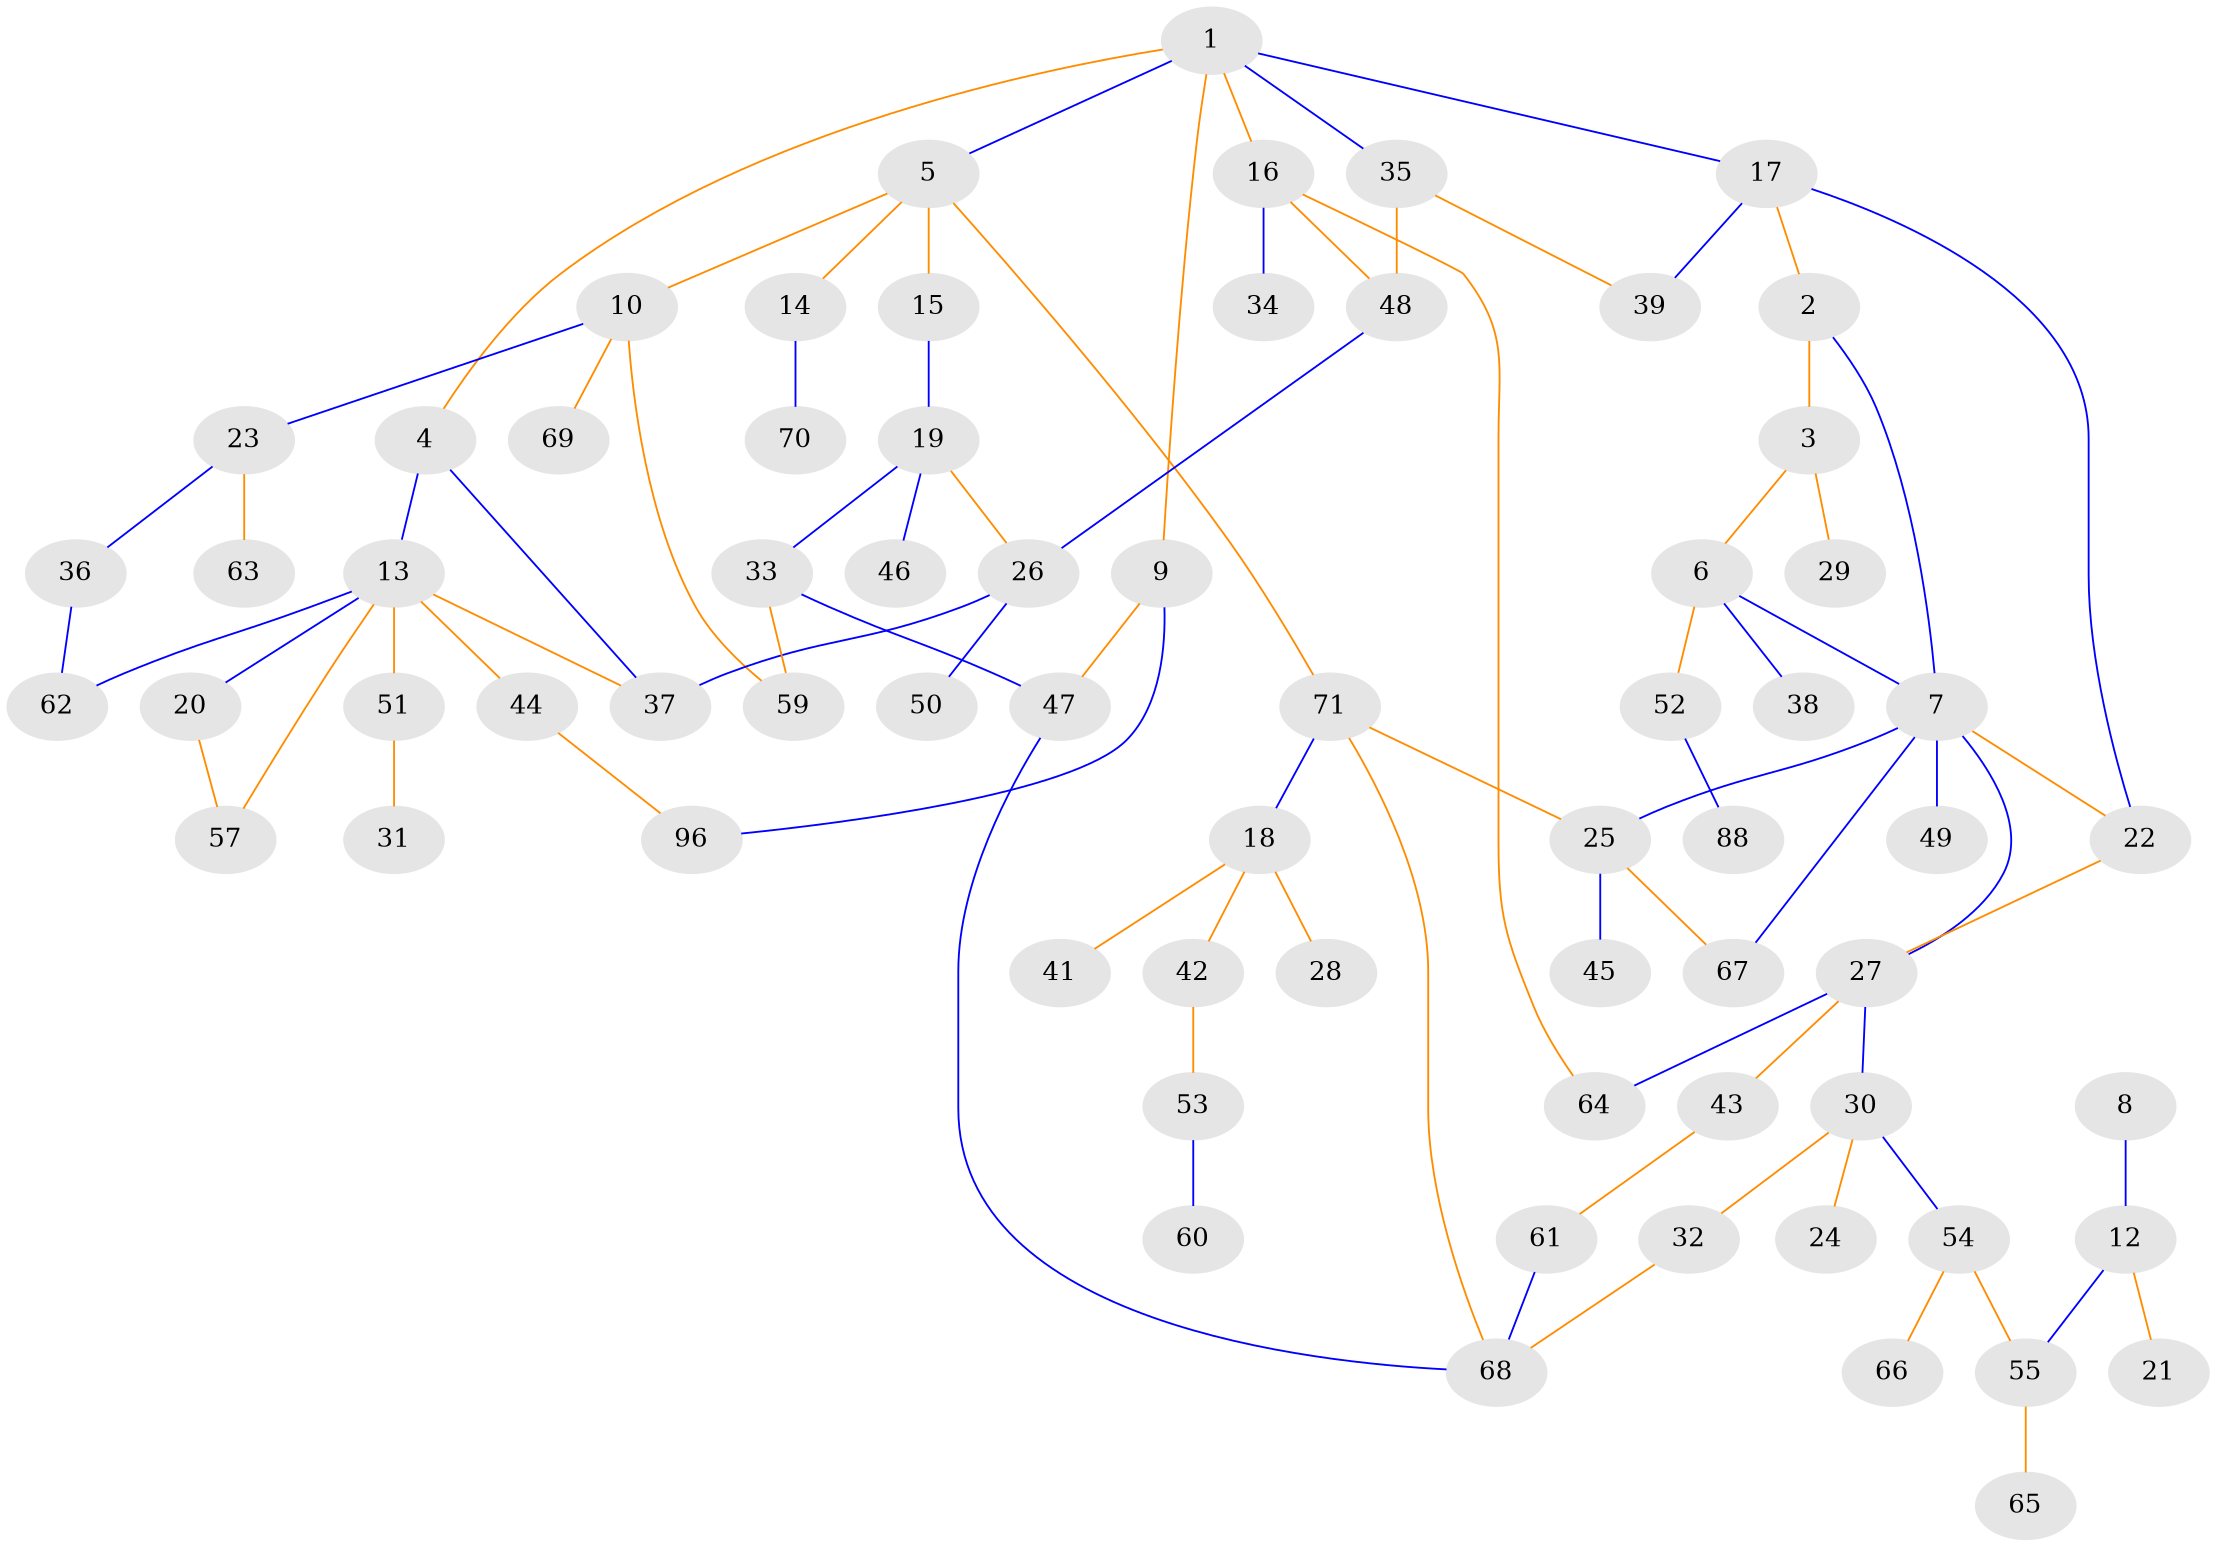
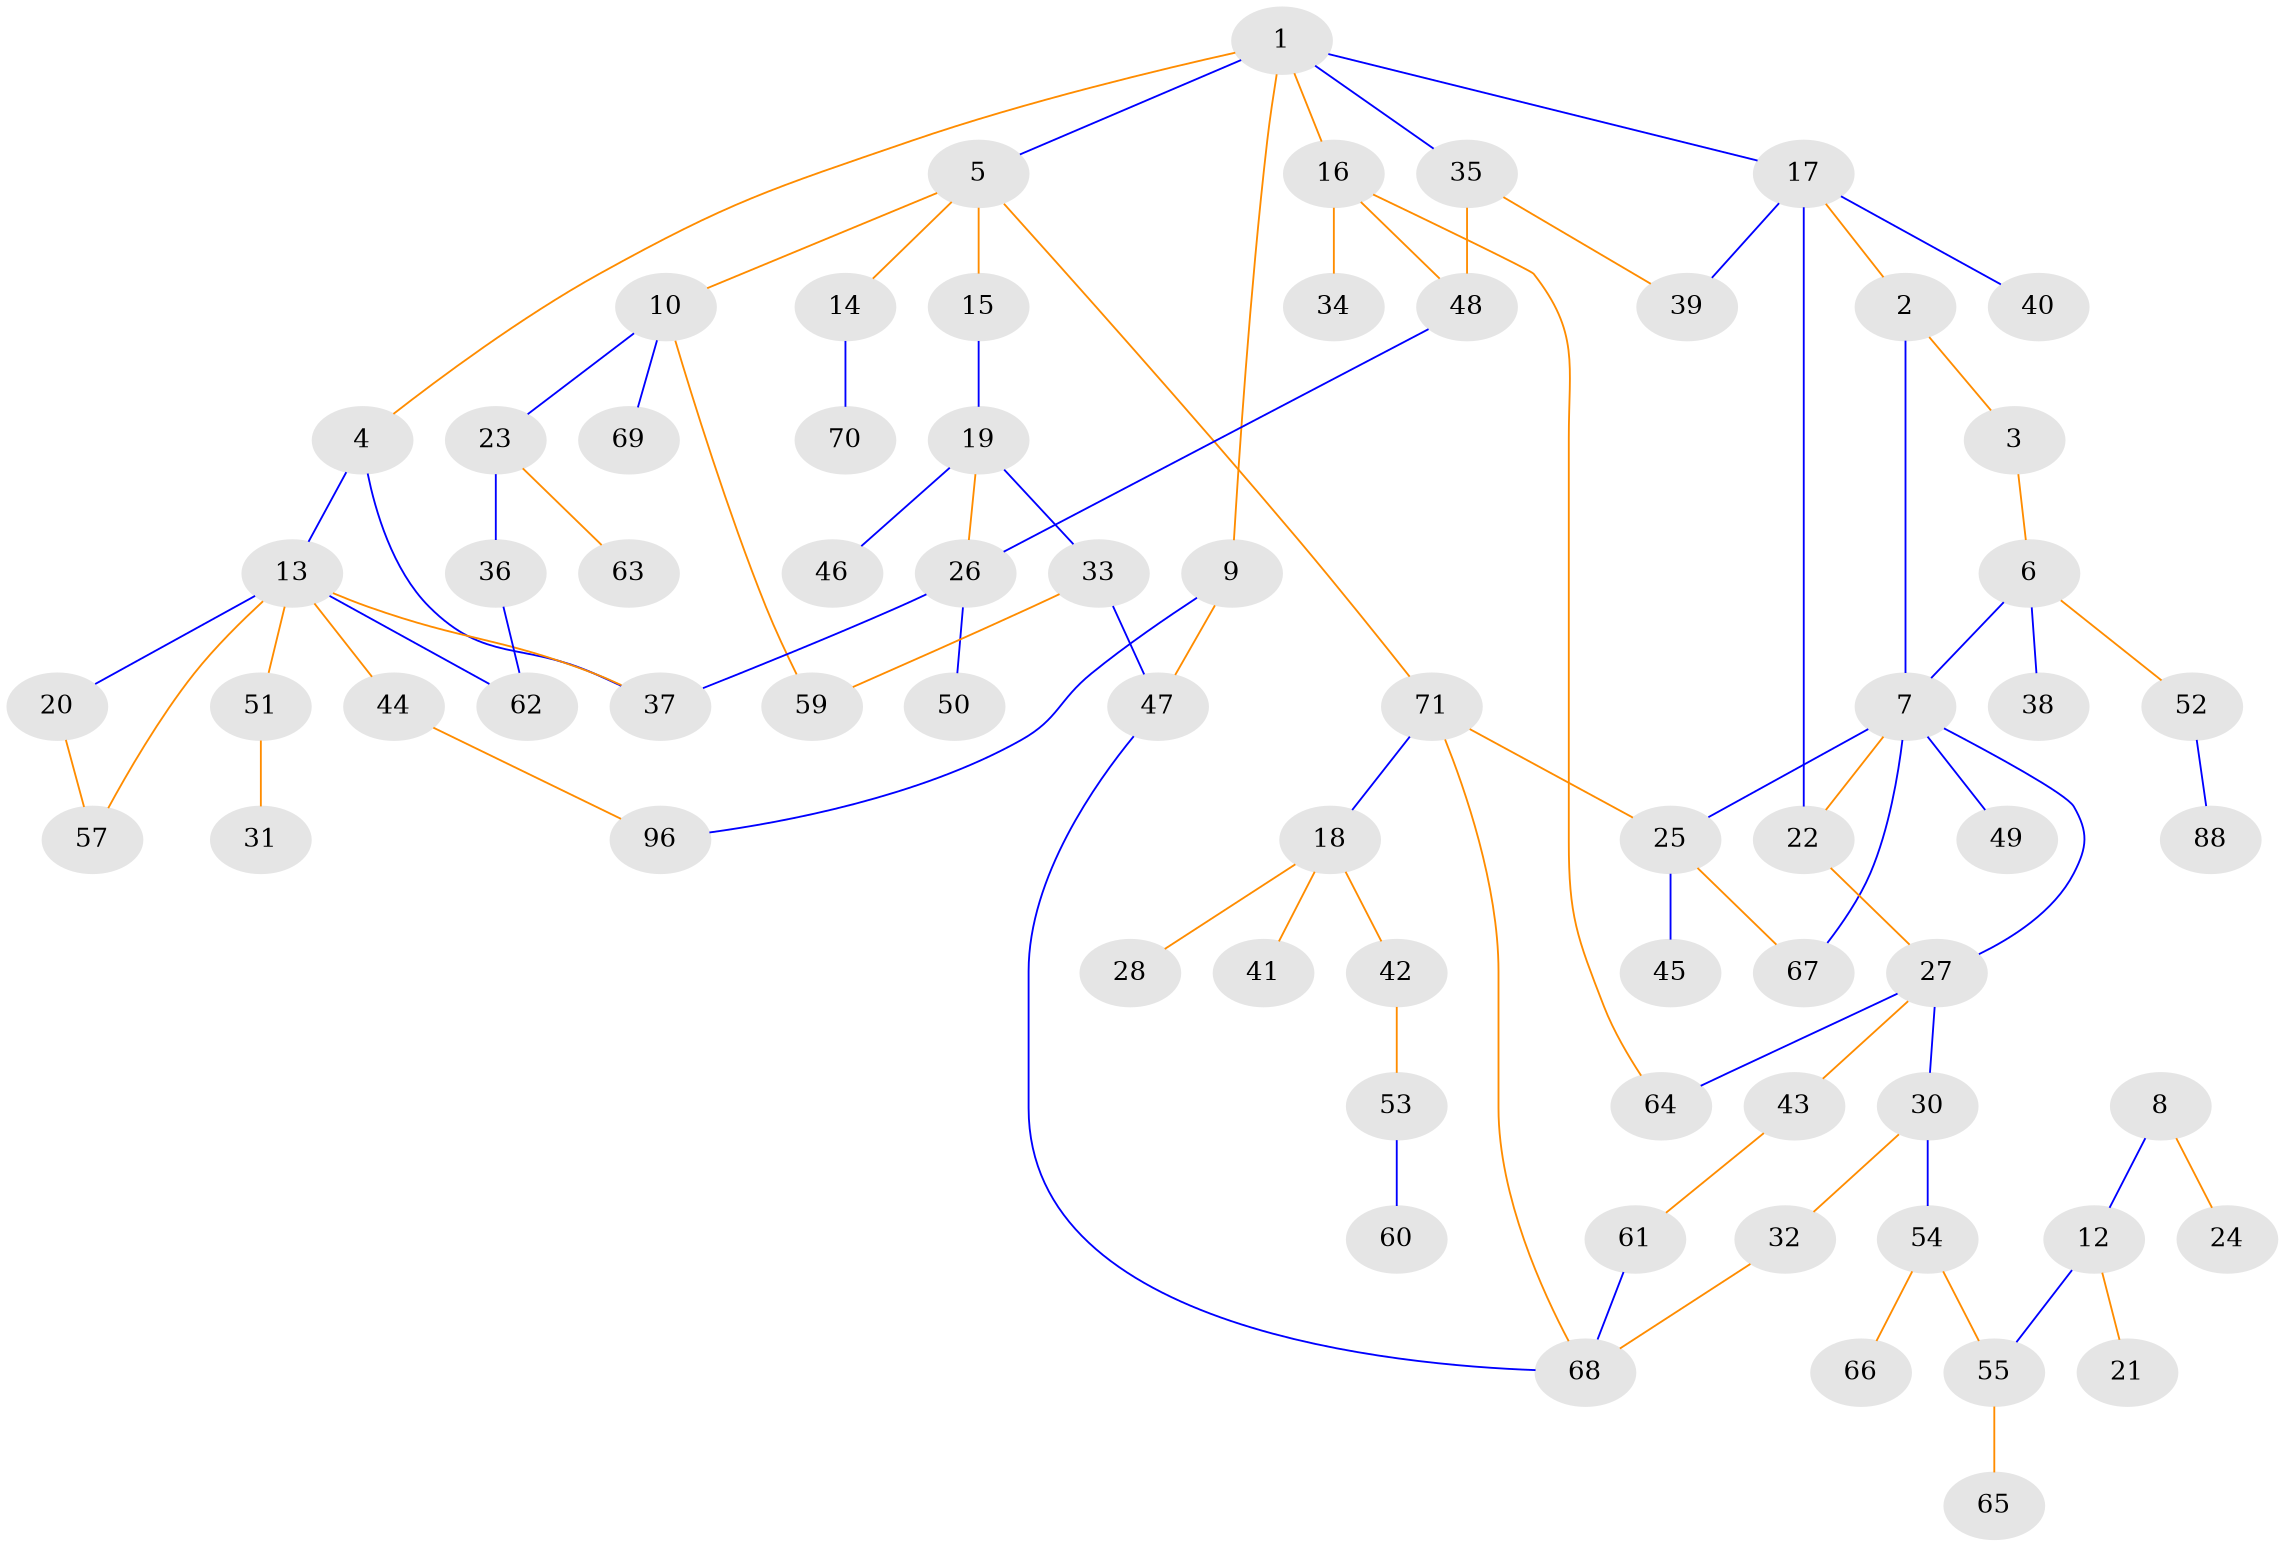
edge "16" -- "34": color blue -> darkorange
node "40": added
edge "10" -- "69": color darkorange -> blue
node "29": removed
edge "30" -- "24": now "8" -- "24"
